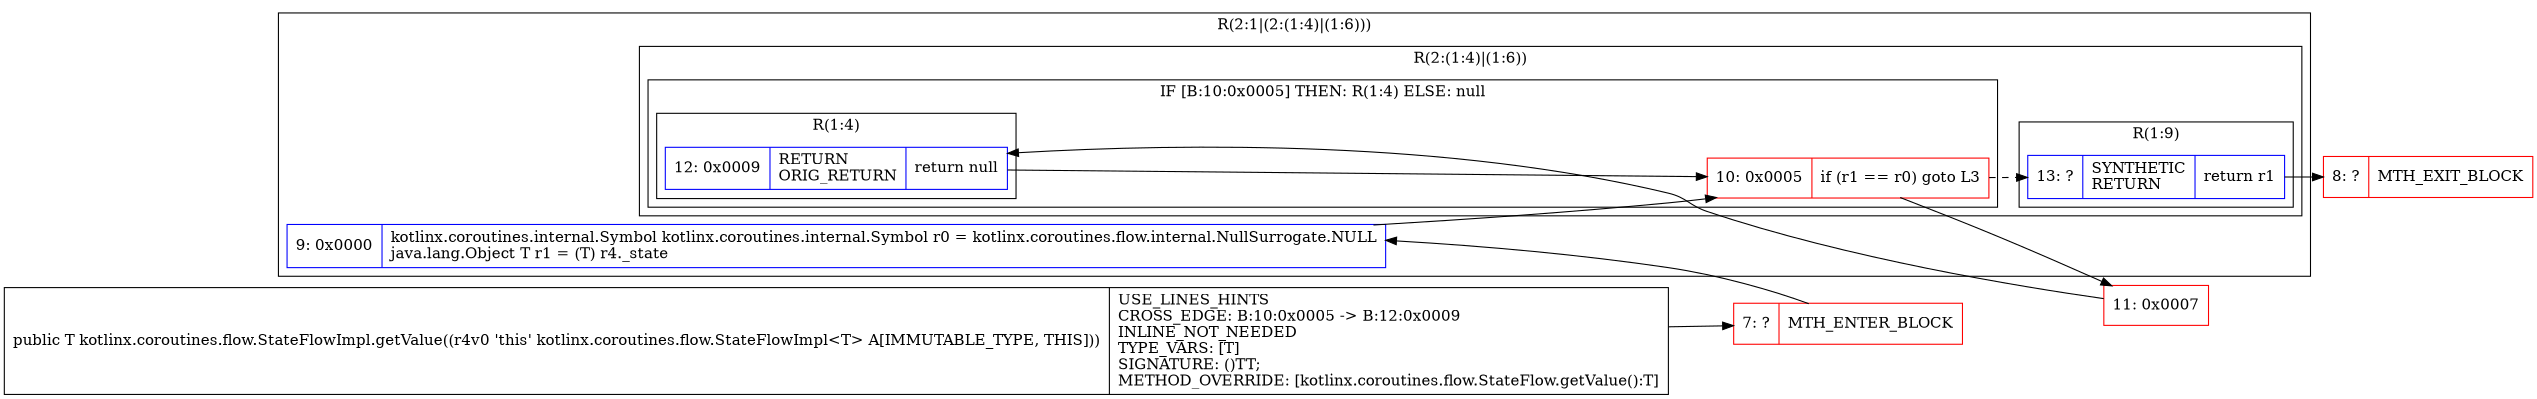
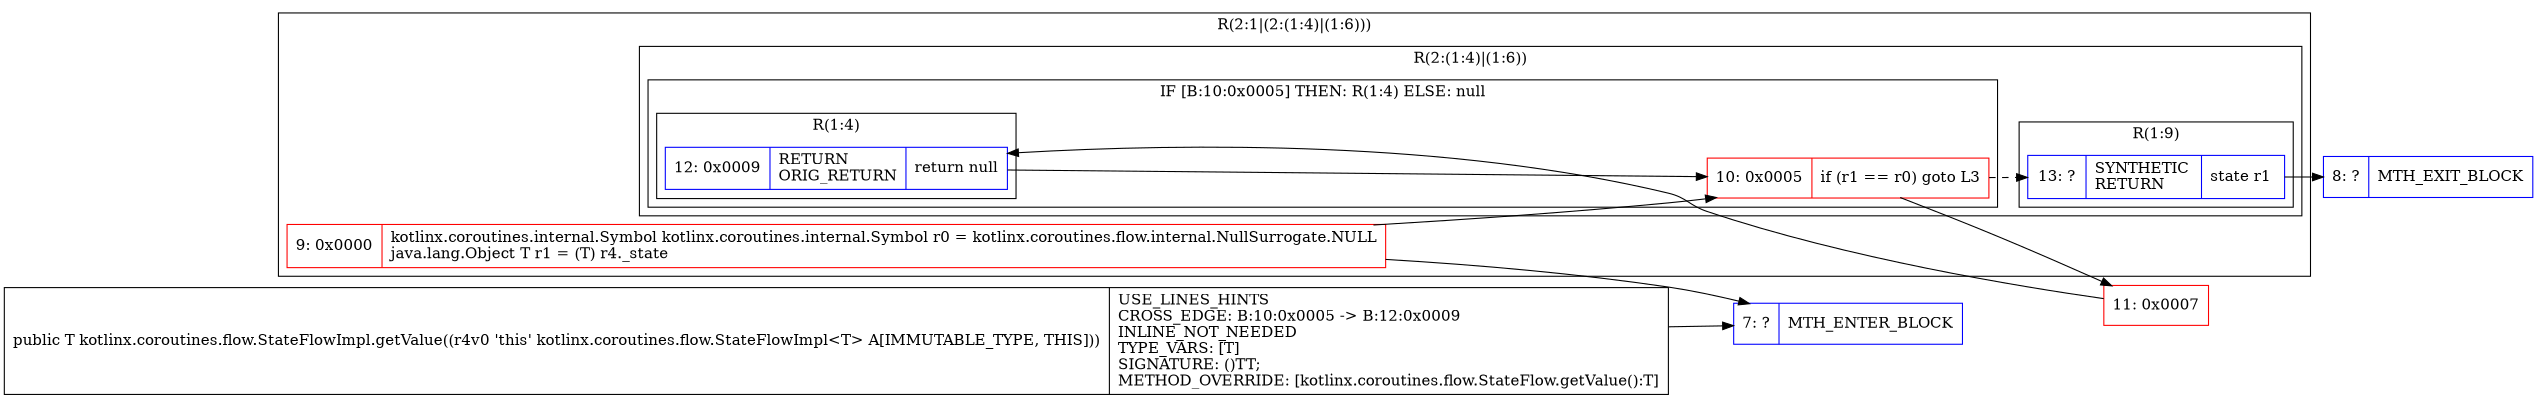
node "13: ?": text "return r1" -> "state r1"
node "8: ?": color red -> blue
node "9: 0x0000": color blue -> red
edge "7: ?" -> "9: 0x0000": reversed
node "7: ?": color red -> blue
